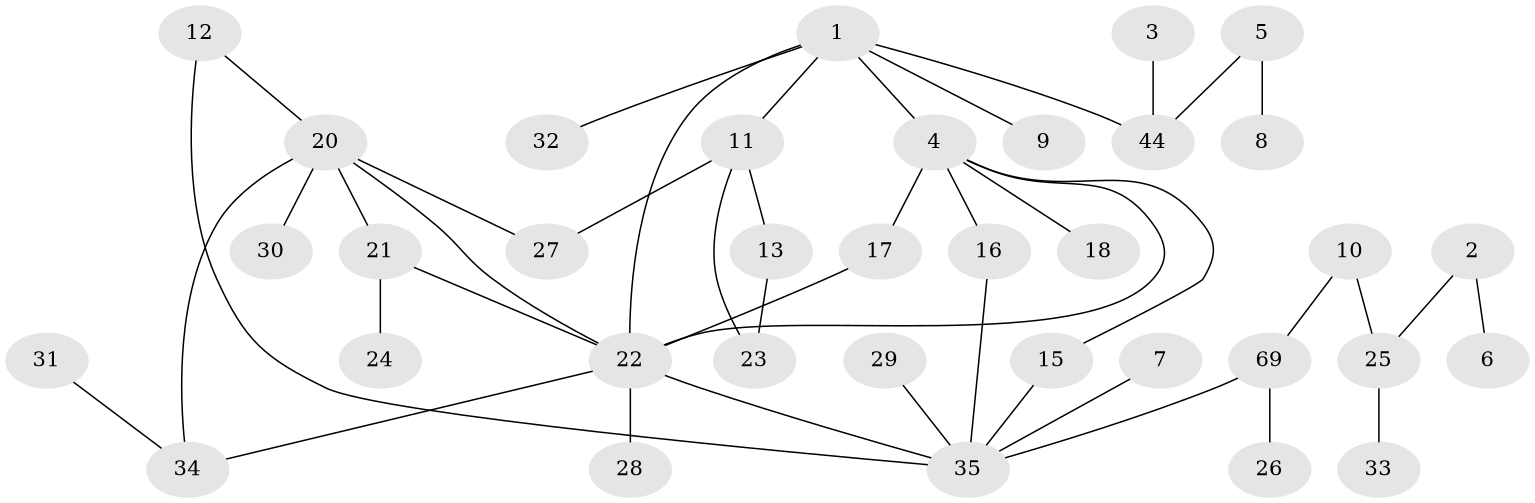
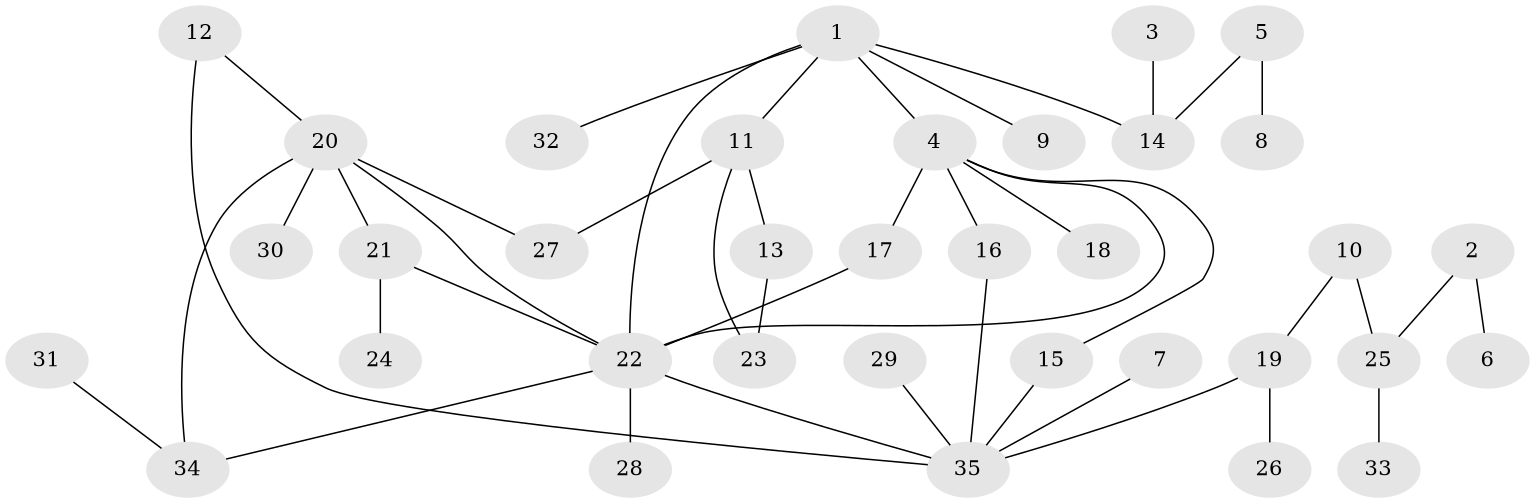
node "44": label "44" -> "14"
node "69": label "69" -> "19"
